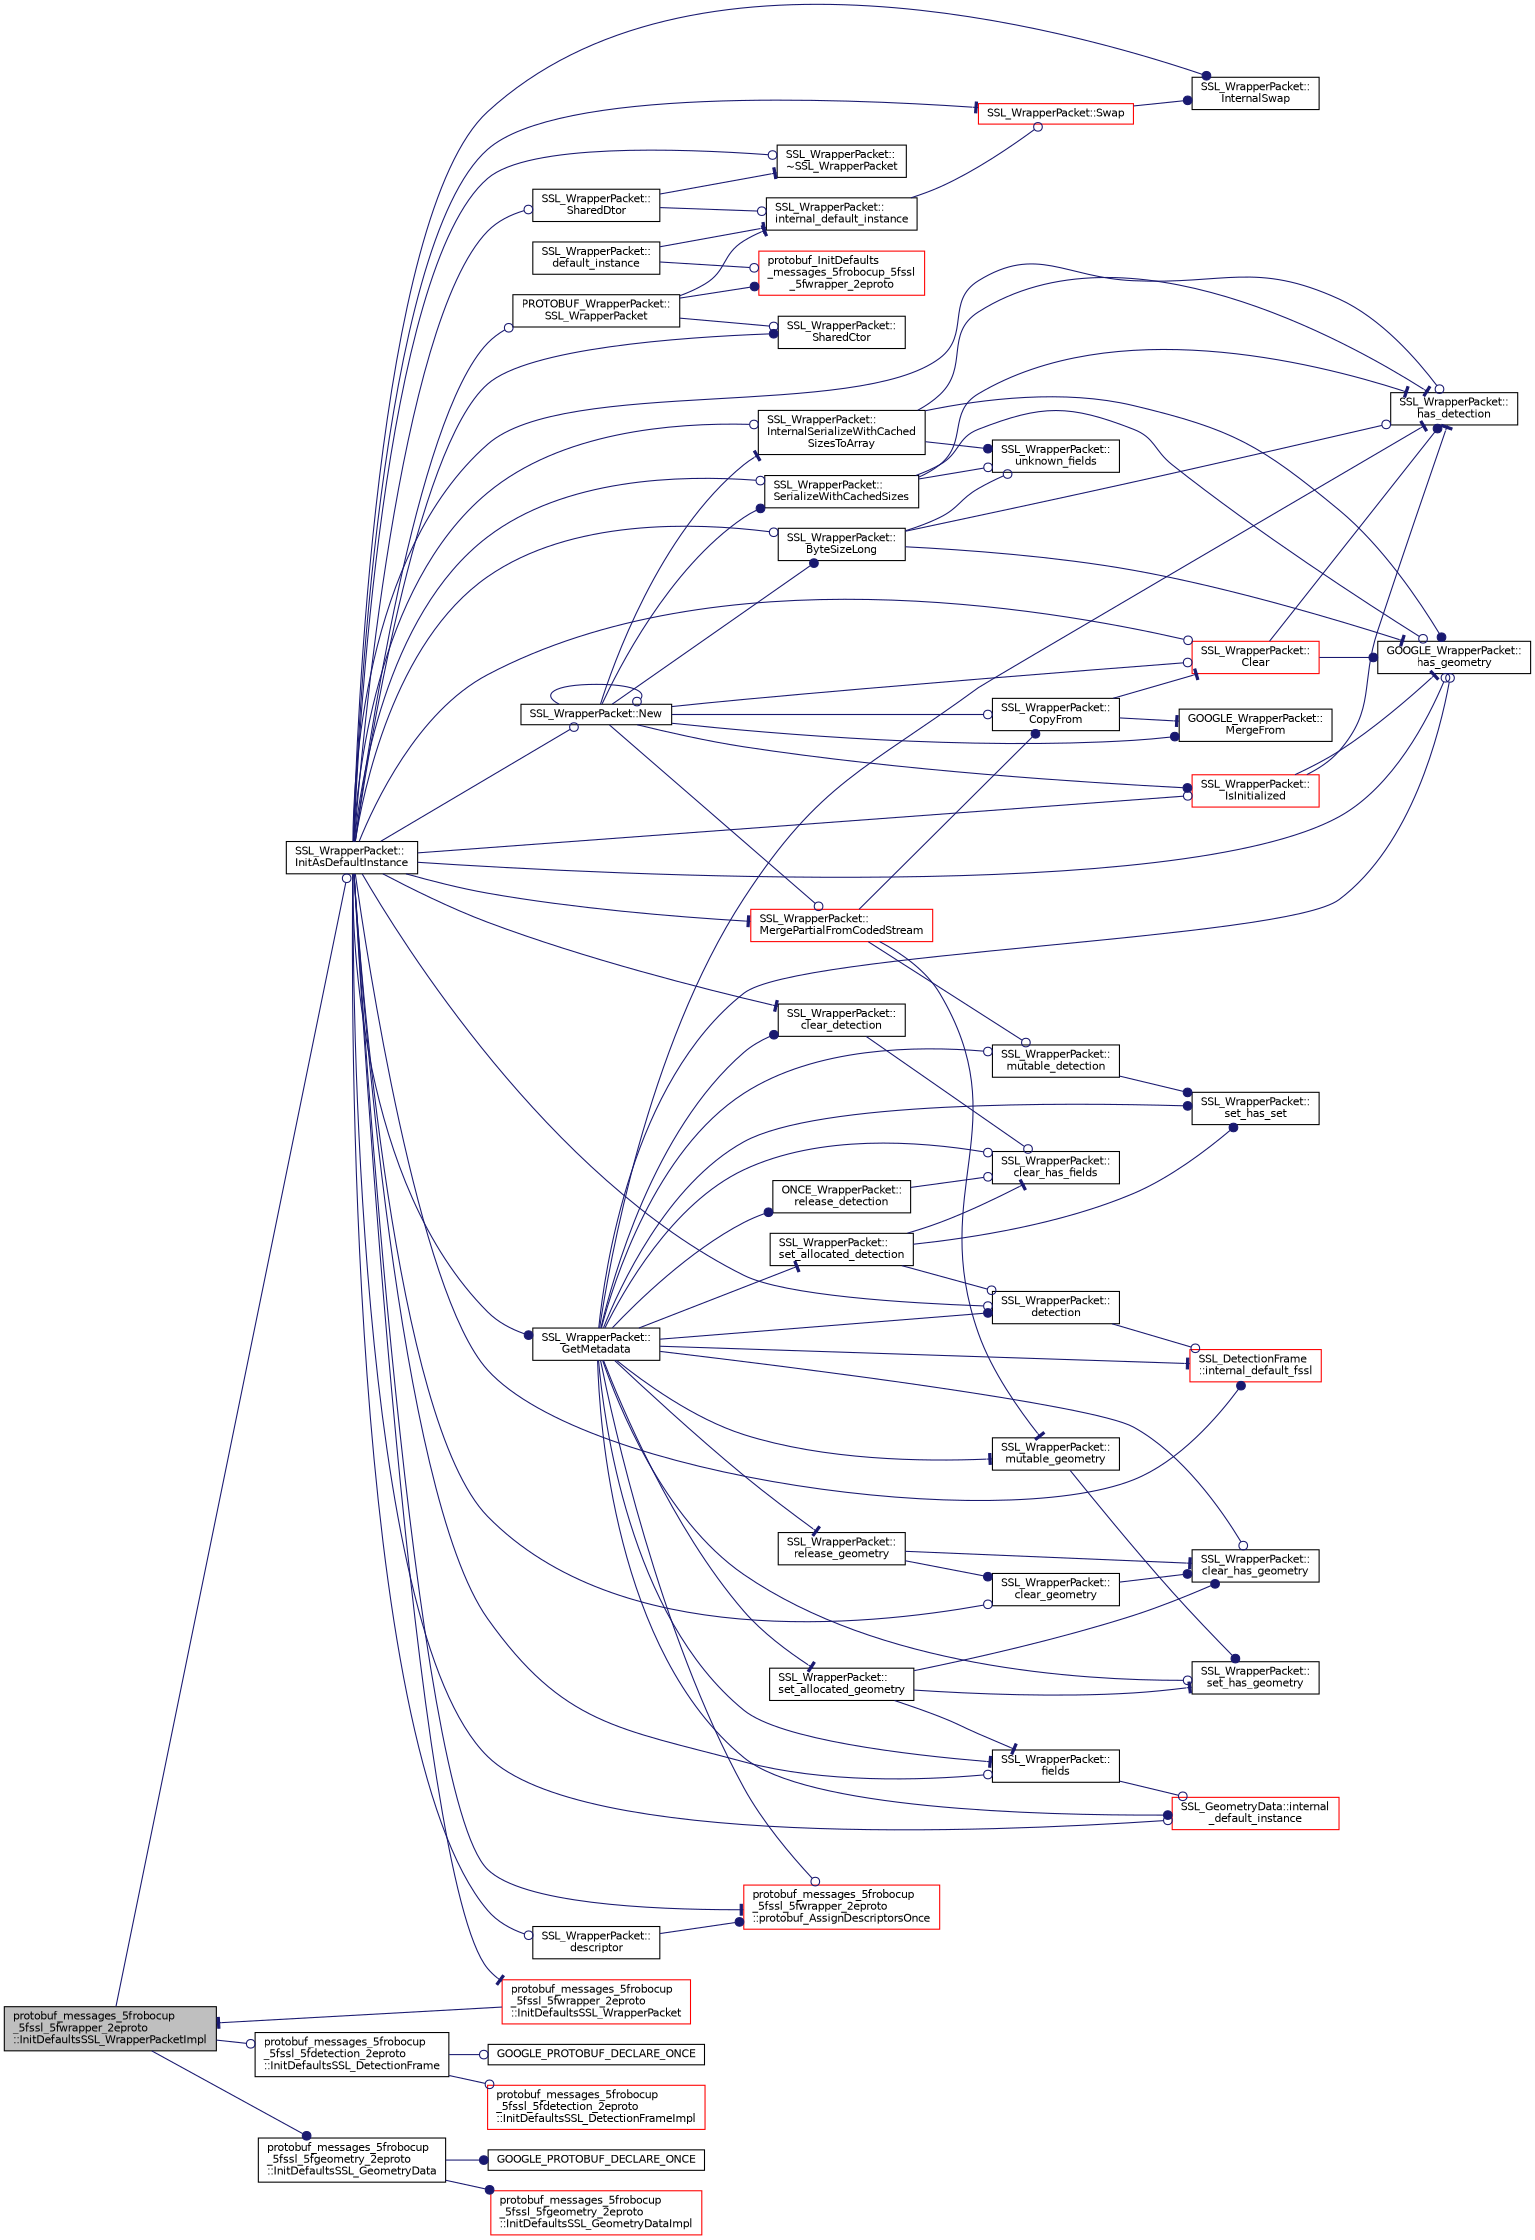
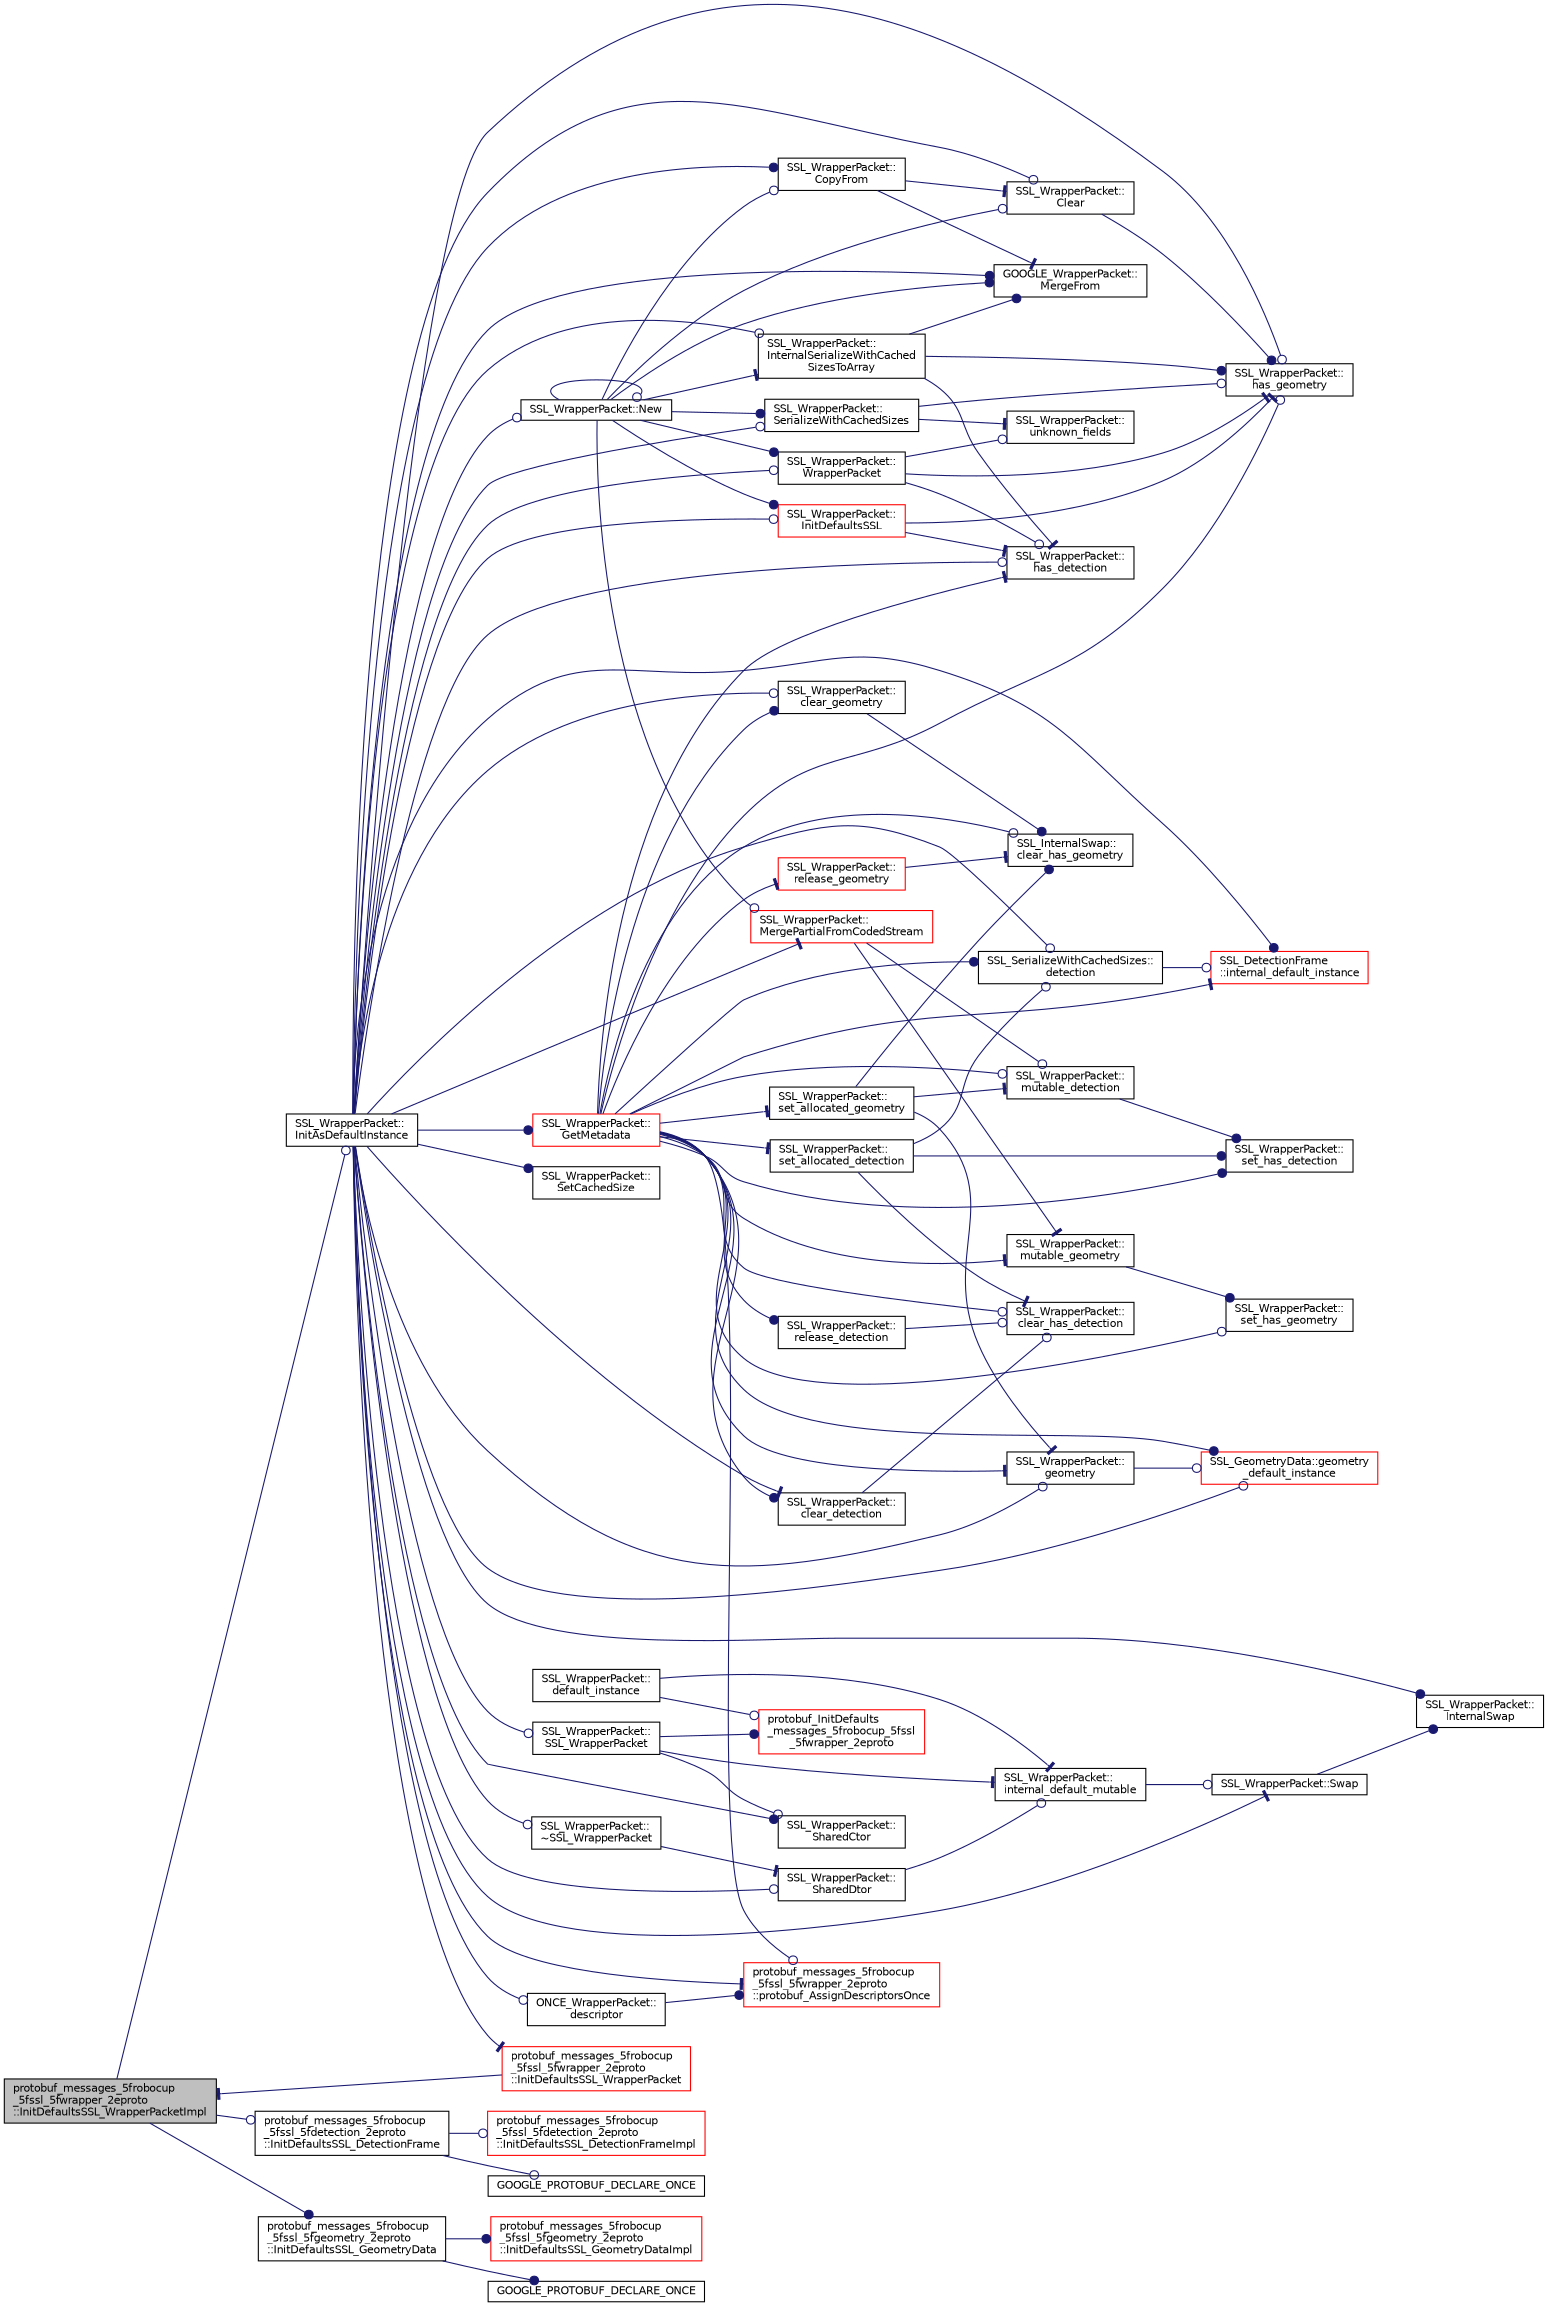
node "SSL_WrapperPacket::Swap": color red -> black
edge "SSL_WrapperPacket:: SharedDtor" -> "SSL_WrapperPacket:: ~SSL_WrapperPacket": reversed
node "SSL_WrapperPacket:: internal_default_instance": label "SSL_WrapperPacket:: internal_default_instance" -> "SSL_WrapperPacket:: internal_default_mutable"
node "PROTOBUF_WrapperPacket:: SSL_WrapperPacket": label "PROTOBUF_WrapperPacket:: SSL_WrapperPacket" -> "SSL_WrapperPacket:: SSL_WrapperPacket"
edge "SSL_WrapperPacket:: SerializeWithCachedSizes" -> "SSL_WrapperPacket:: has_detection": removed
edge "SSL_WrapperPacket:: InternalSerializeWithCached SizesToArray" -> "SSL_WrapperPacket:: unknown_fields": now "SSL_WrapperPacket:: InternalSerializeWithCached SizesToArray" -> "GOOGLE_WrapperPacket:: MergeFrom"
edge "SSL_WrapperPacket:: InitAsDefaultInstance" -> "GOOGLE_WrapperPacket:: MergeFrom": added
edge "SSL_WrapperPacket:: SerializeWithCachedSizes" -> "SSL_WrapperPacket:: unknown_fields": arrowhead odot -> tee
edge "SSL_WrapperPacket:: Clear" -> "SSL_WrapperPacket:: has_detection": removed
node "SSL_WrapperPacket:: ByteSizeLong": label "SSL_WrapperPacket:: ByteSizeLong" -> "SSL_WrapperPacket:: WrapperPacket"
node "SSL_WrapperPacket:: Clear": color red -> black
node "GOOGLE_WrapperPacket:: has_geometry": label "GOOGLE_WrapperPacket:: has_geometry" -> "SSL_WrapperPacket:: has_geometry"
node "SSL_WrapperPacket:: IsInitialized": label "SSL_WrapperPacket:: IsInitialized" -> "SSL_WrapperPacket:: InitDefaultsSSL"
edge "SSL_WrapperPacket:: MergePartialFromCodedStream" -> "SSL_WrapperPacket:: CopyFrom": now "SSL_WrapperPacket:: InitAsDefaultInstance" -> "SSL_WrapperPacket:: CopyFrom"
node "SSL_WrapperPacket:: set_has_set": label "SSL_WrapperPacket:: set_has_set" -> "SSL_WrapperPacket:: set_has_detection"
node "SSL_WrapperPacket:: clear_has_fields": label "SSL_WrapperPacket:: clear_has_fields" -> "SSL_WrapperPacket:: clear_has_detection"
node "SSL_WrapperPacket:: SetCachedSize": added
node "ONCE_WrapperPacket:: release_detection": label "ONCE_WrapperPacket:: release_detection" -> "SSL_WrapperPacket:: release_detection"
node "SSL_WrapperPacket:: detection": label "SSL_WrapperPacket:: detection" -> "SSL_SerializeWithCachedSizes:: detection"
node "SSL_WrapperPacket:: GetMetadata": color black -> red
node "SSL_DetectionFrame ::internal_default_fssl": label "SSL_DetectionFrame ::internal_default_fssl" -> "SSL_DetectionFrame ::internal_default_instance"
node "SSL_WrapperPacket:: release_geometry": color black -> red
node "SSL_WrapperPacket:: clear_has_geometry": label "SSL_WrapperPacket:: clear_has_geometry" -> "SSL_InternalSwap:: clear_has_geometry"
edge "SSL_WrapperPacket:: release_geometry" -> "SSL_WrapperPacket:: clear_geometry": now "SSL_WrapperPacket:: GetMetadata" -> "SSL_WrapperPacket:: clear_geometry"
edge "SSL_WrapperPacket:: set_allocated_geometry" -> "SSL_WrapperPacket:: set_has_geometry": now "SSL_WrapperPacket:: set_allocated_geometry" -> "SSL_WrapperPacket:: mutable_detection"
node "SSL_WrapperPacket:: fields": label "SSL_WrapperPacket:: fields" -> "SSL_WrapperPacket:: geometry"
node "SSL_GeometryData::internal _default_instance": label "SSL_GeometryData::internal _default_instance" -> "SSL_GeometryData::geometry _default_instance"
node "SSL_WrapperPacket:: descriptor": label "SSL_WrapperPacket:: descriptor" -> "ONCE_WrapperPacket:: descriptor"
